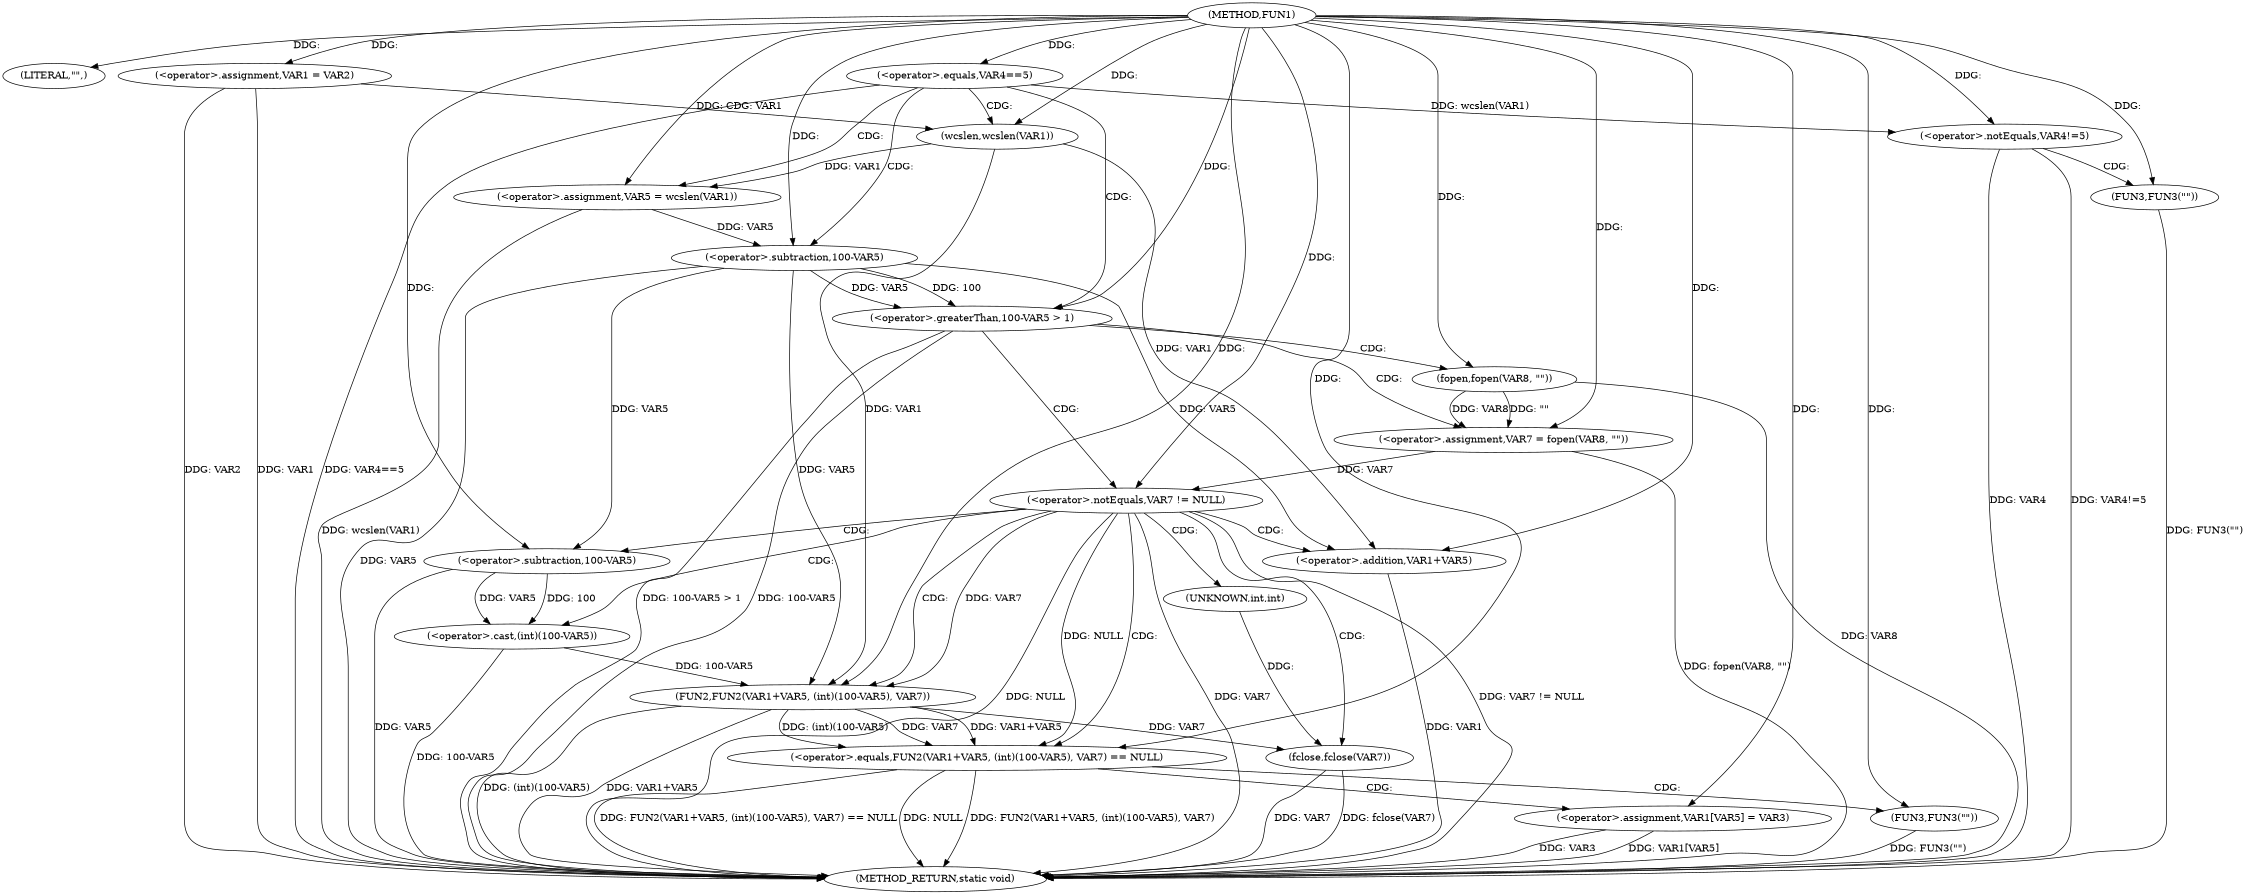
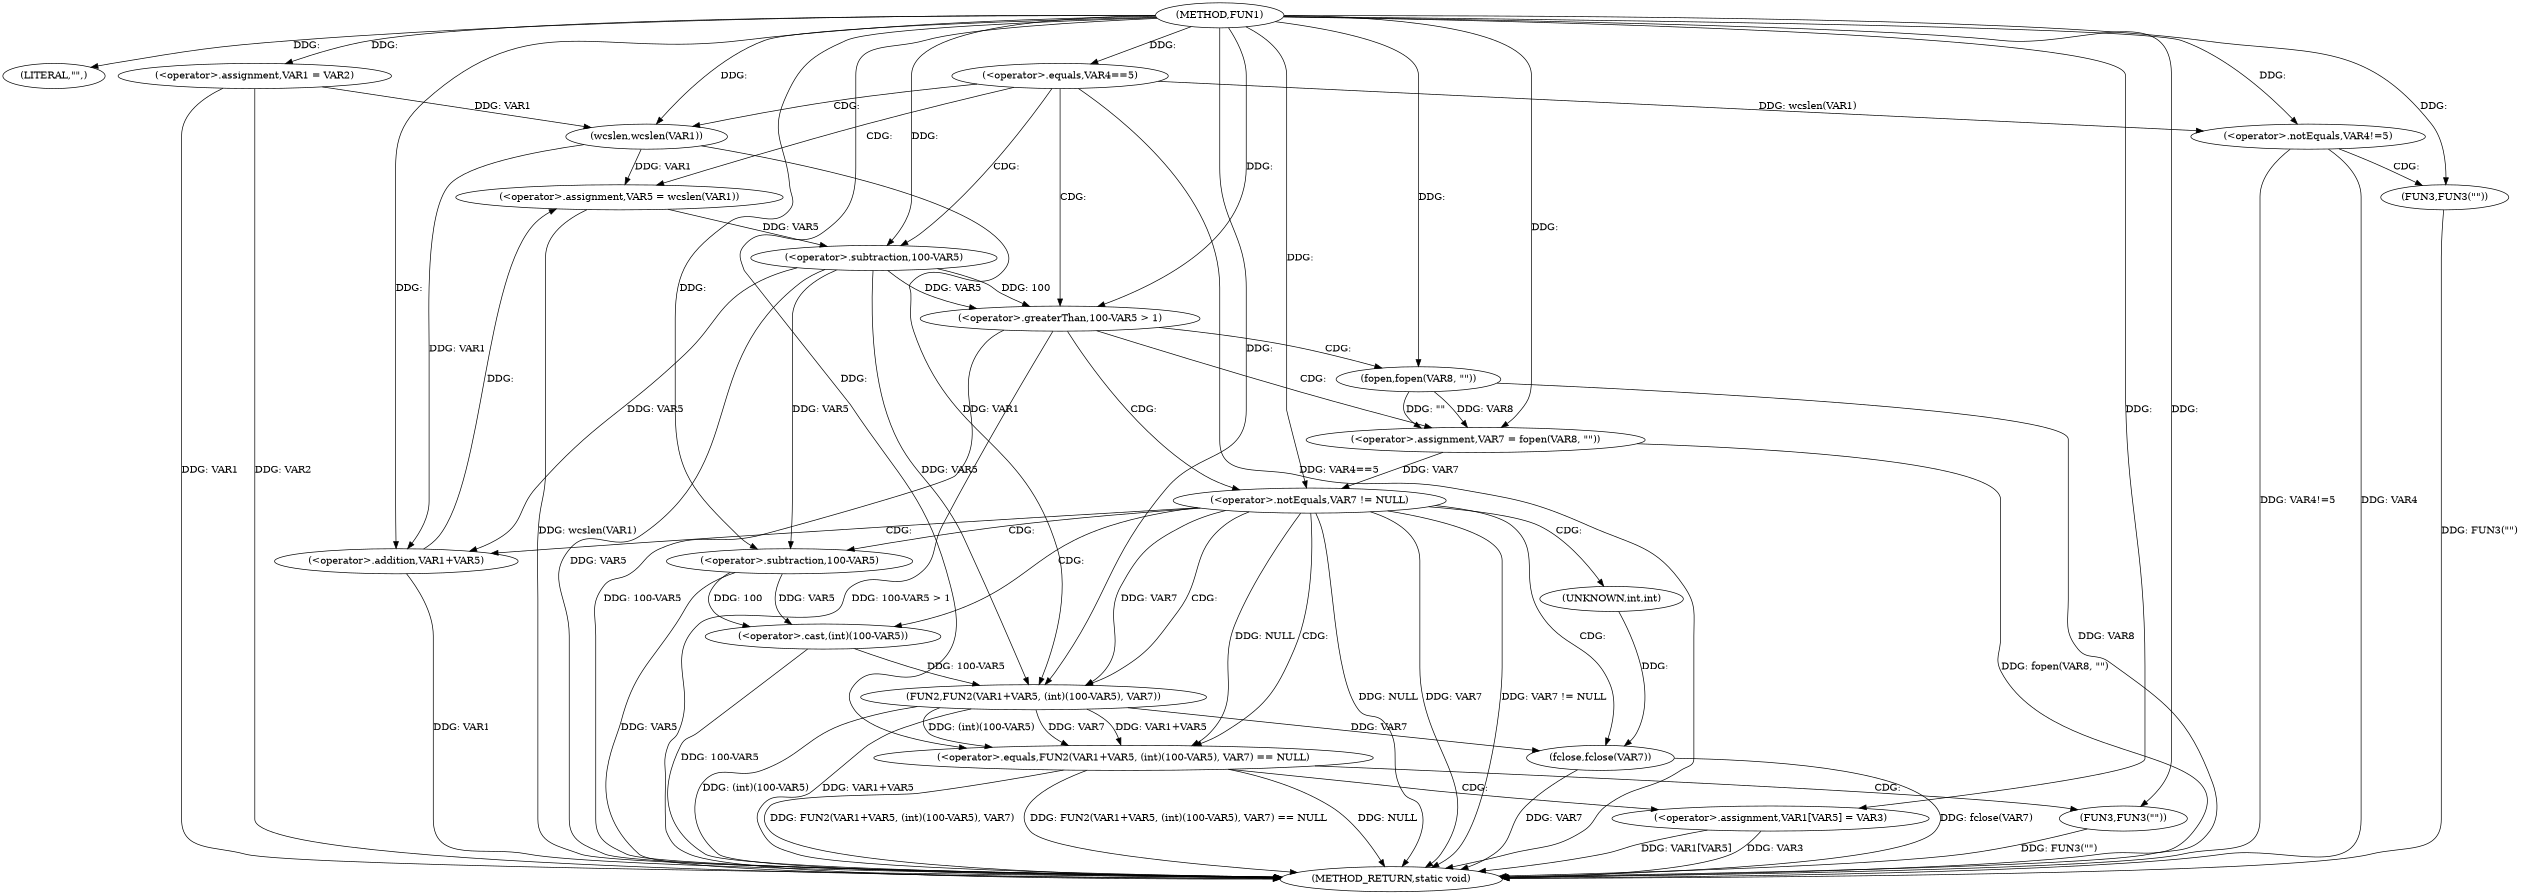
edge "(METHOD,FUN1)" -> "(<operator>.assignment,VAR5 = wcslen(VAR1))": now "(<operator>.addition,VAR1+VAR5)" -> "(<operator>.assignment,VAR5 = wcslen(VAR1))"
edge "(<operator>.assignment,VAR1 = VAR2)" -> "(wcslen,wcslen(VAR1))": label "CDG: VAR1" -> "DDG: VAR1"
